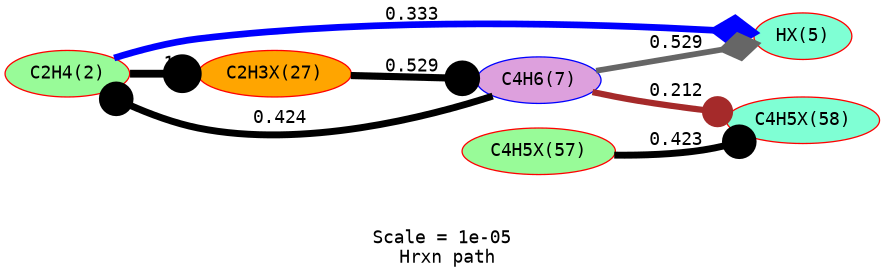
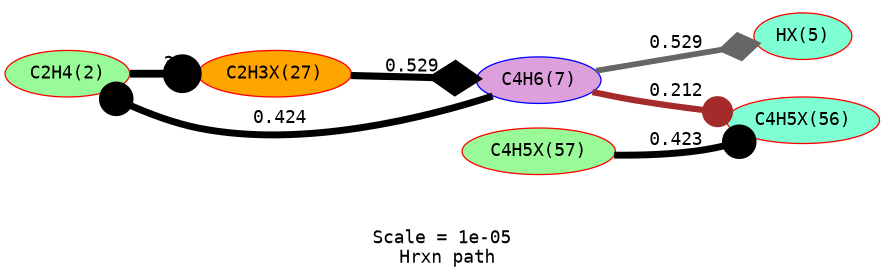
edge "C2H4(2)" -> "HX(5)": removed, label "0.333"
edge "C2H4(2)" -> "C2H3X(27)": label " 1" -> " 3"
edge "C2H3X(27)" -> "C4H6(7)": arrowhead dot -> diamond
node "C4H5X(58)": label "C4H5X(58)" -> "C4H5X(56)"
